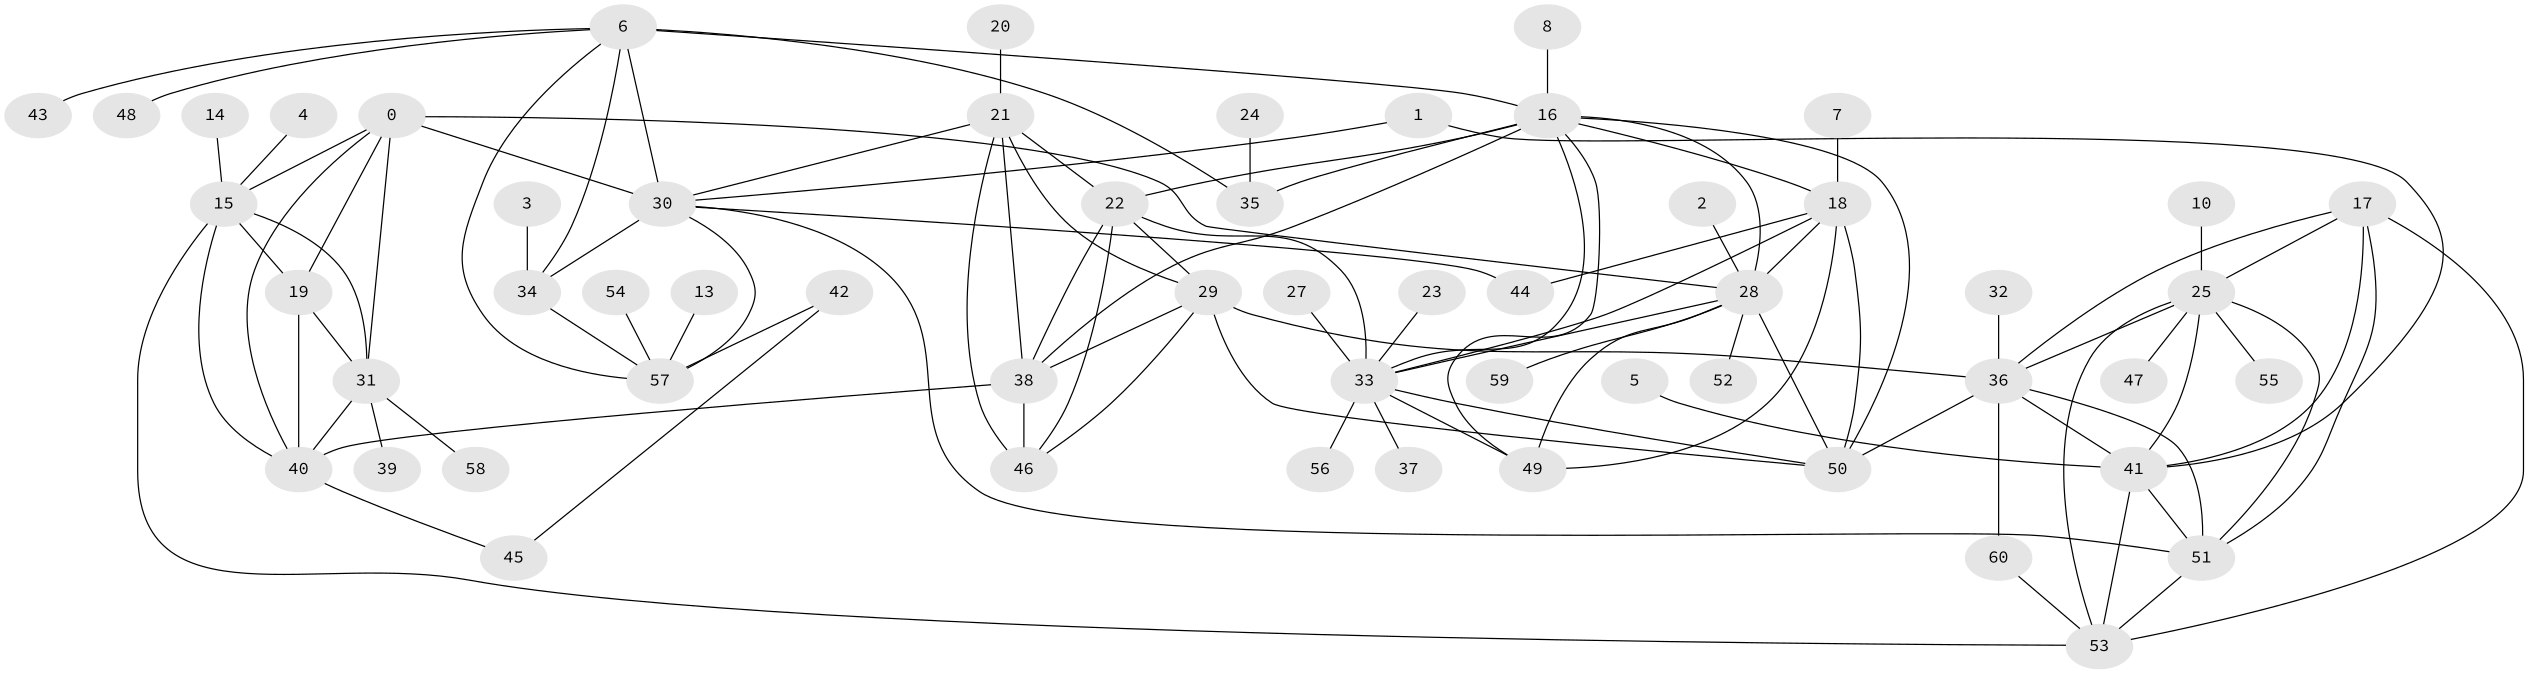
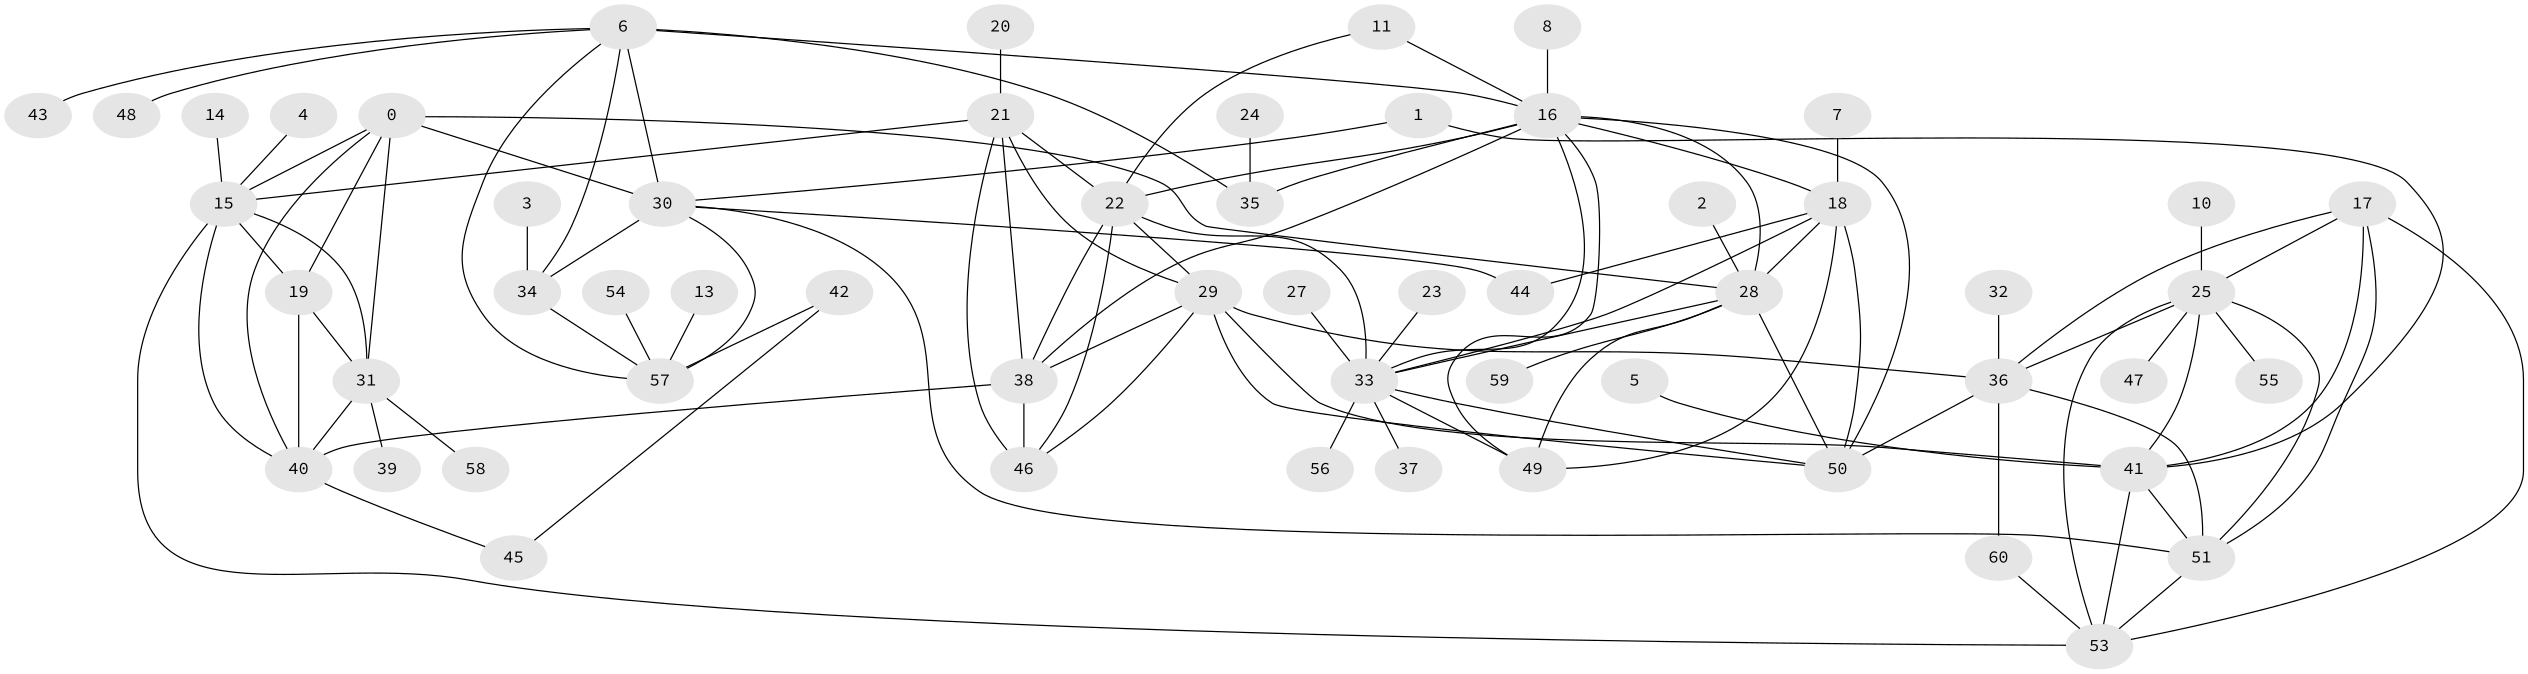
node "11": added
edge "21" -- "30": now "21" -- "15"
node "52": removed
edge "36" -- "41": now "29" -- "41"
